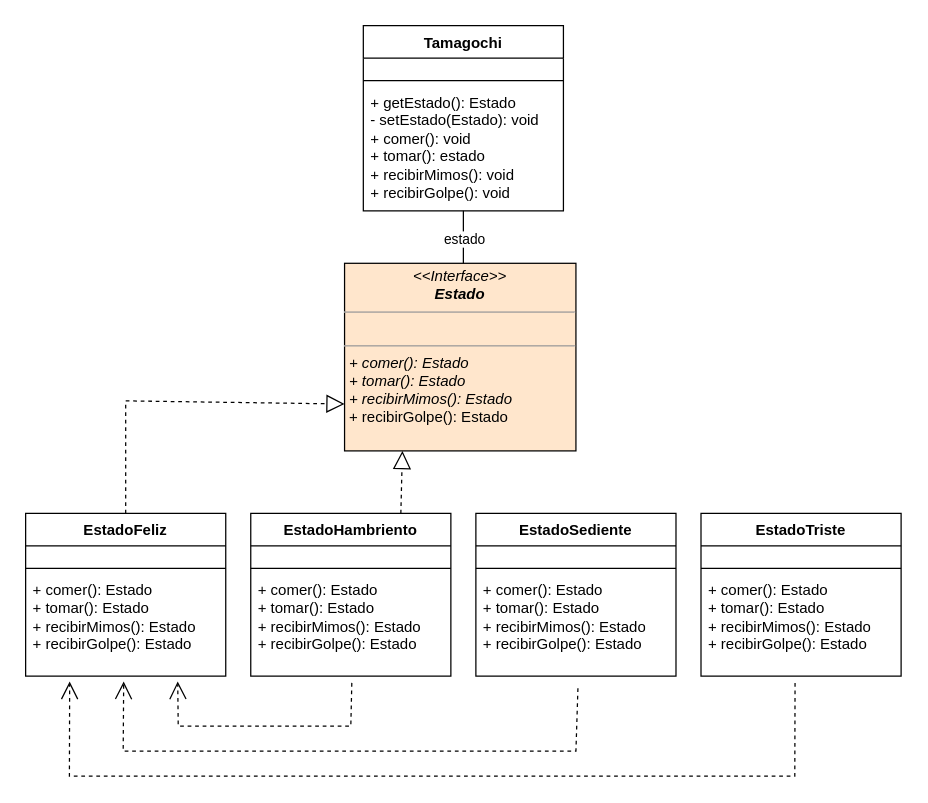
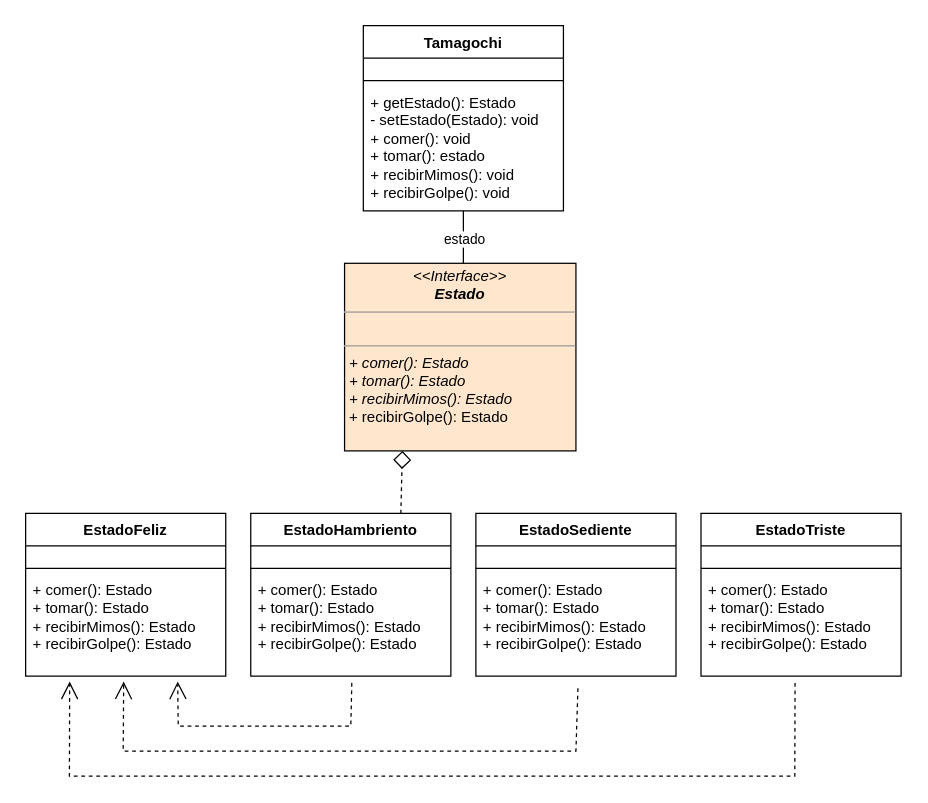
edge "EstadoFeliz" -> "<<Interface>> Estado + comer(): Estado+ tomar(): Estado+ recibirMimos(): Estado+ recibirGolpe(): Estado": removed
edge "EstadoHambriento" -> "<<Interface>> Estado + comer(): Estado+ tomar(): Estado+ recibirMimos(): Estado+ recibirGolpe(): Estado": arrowhead block -> diamond
